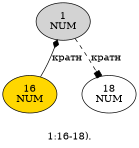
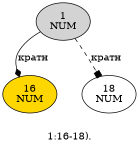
edge "16 NUM" -> "1 NUM": reversed
